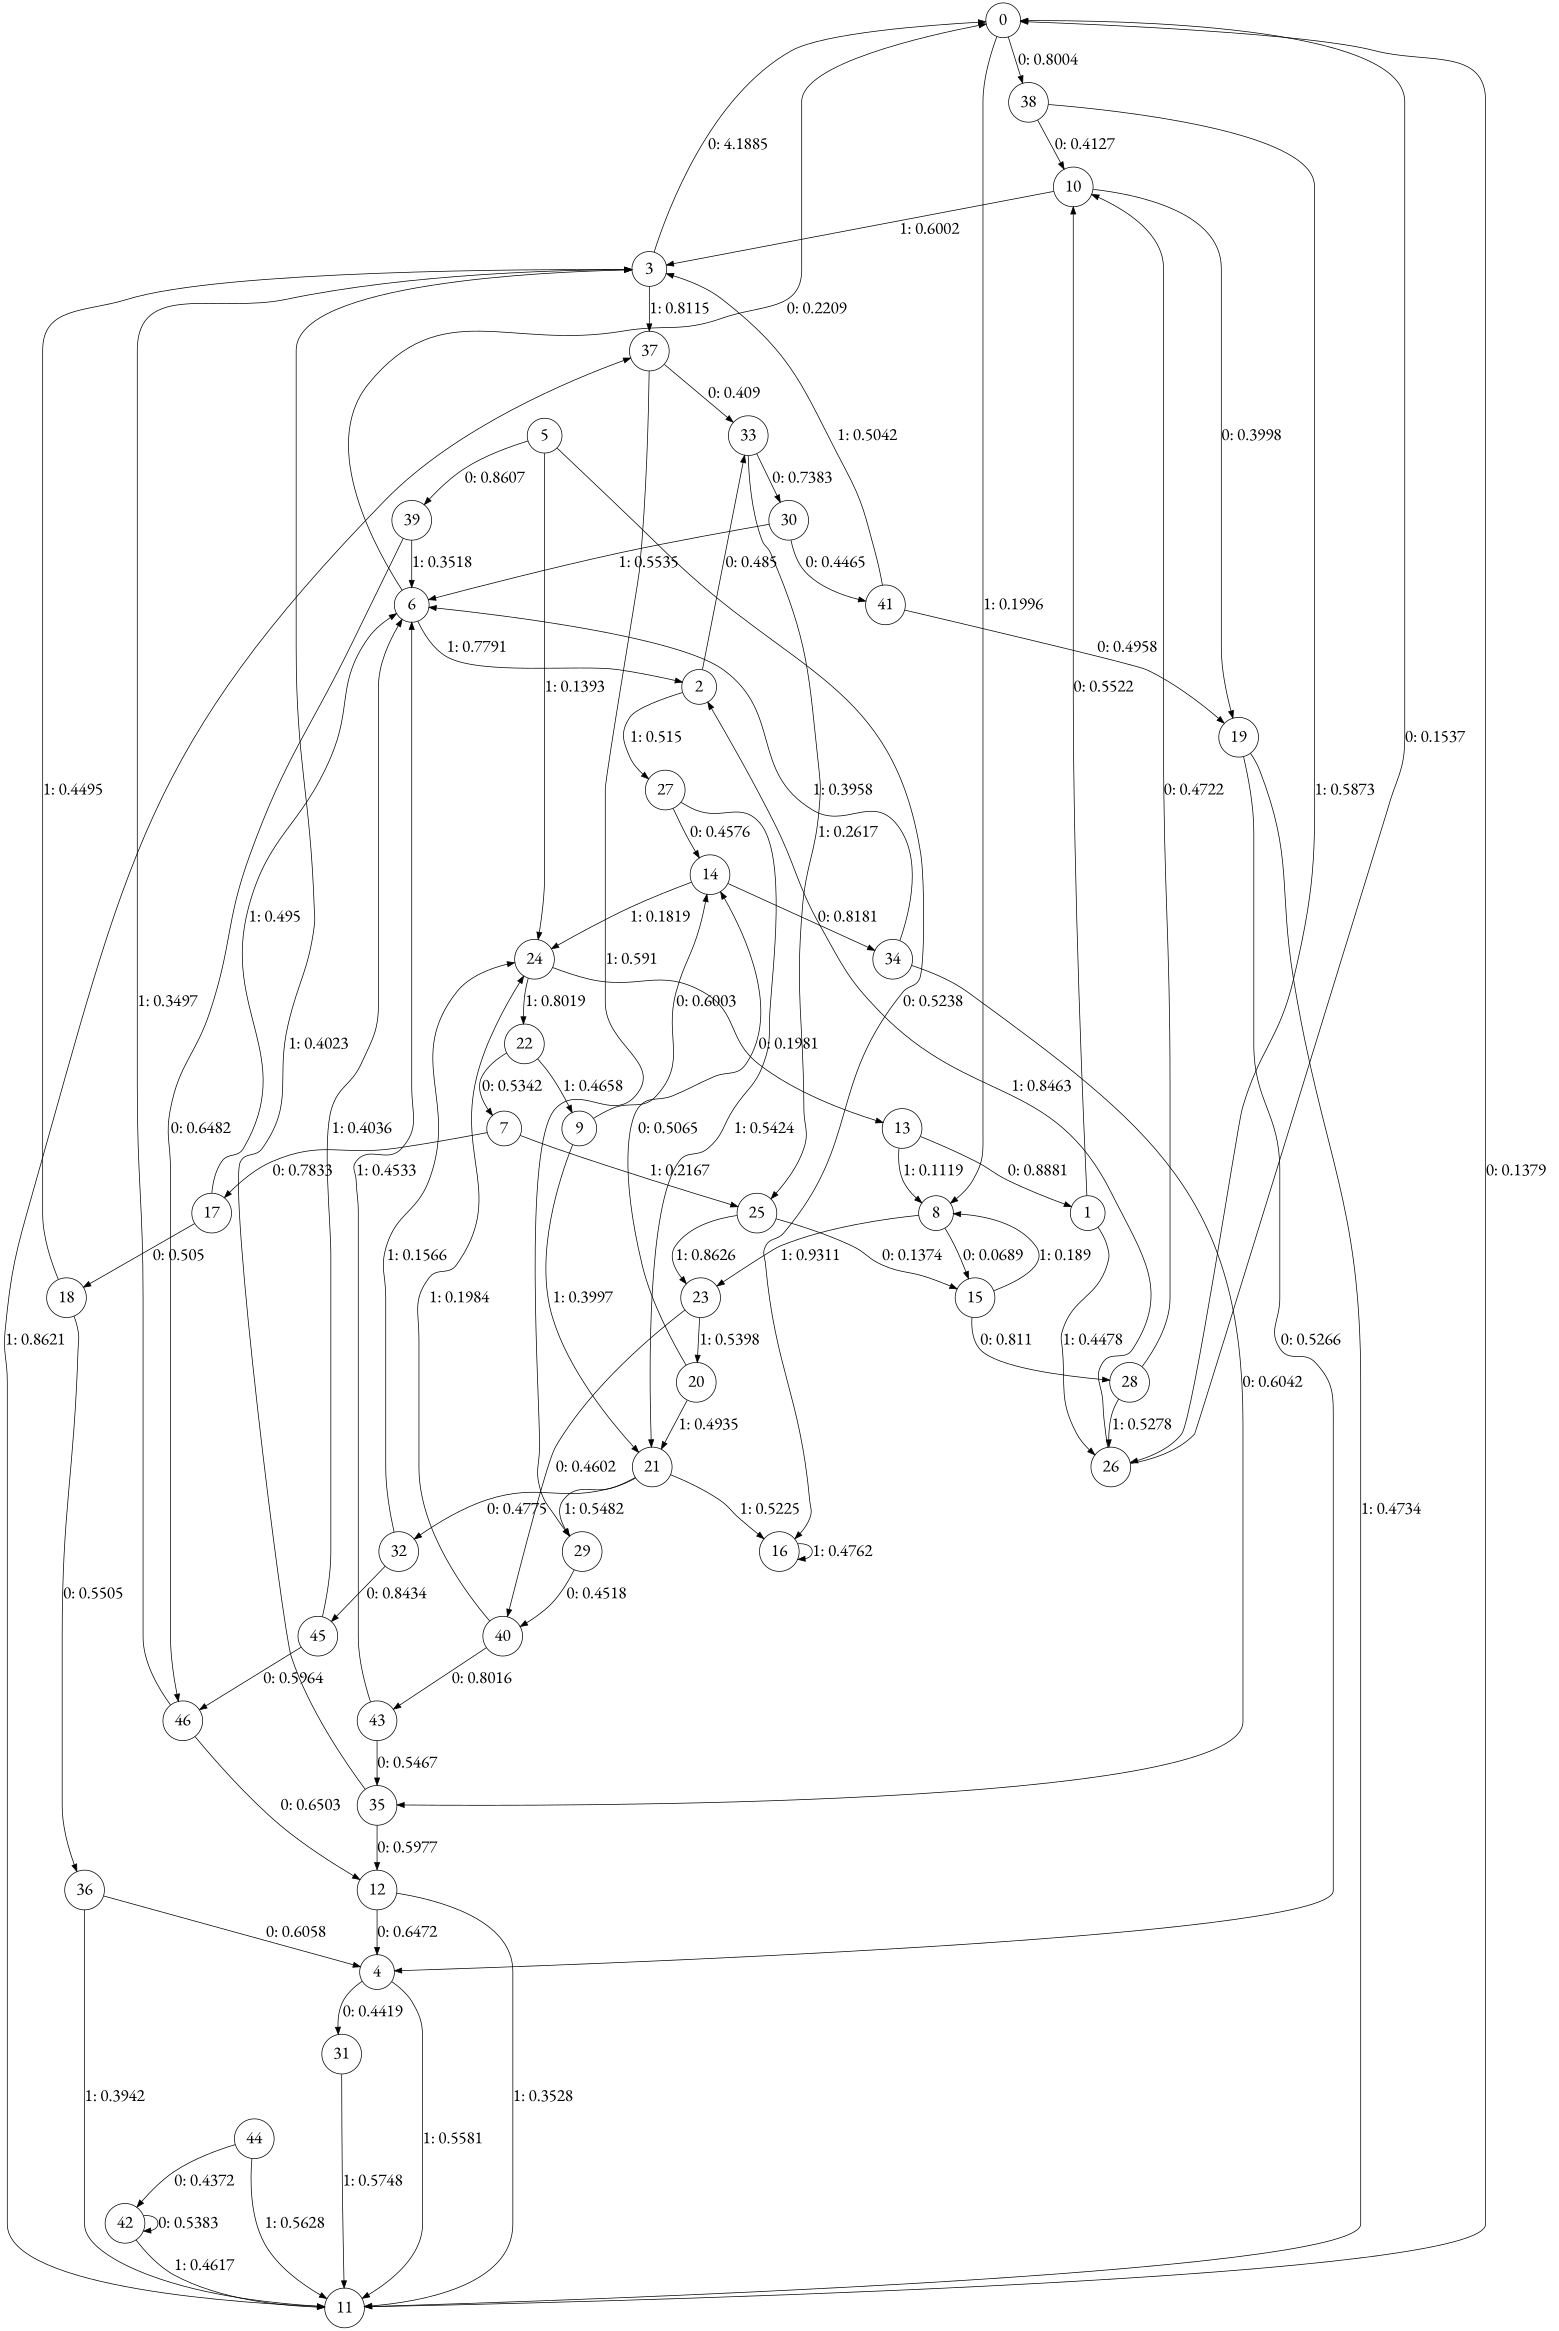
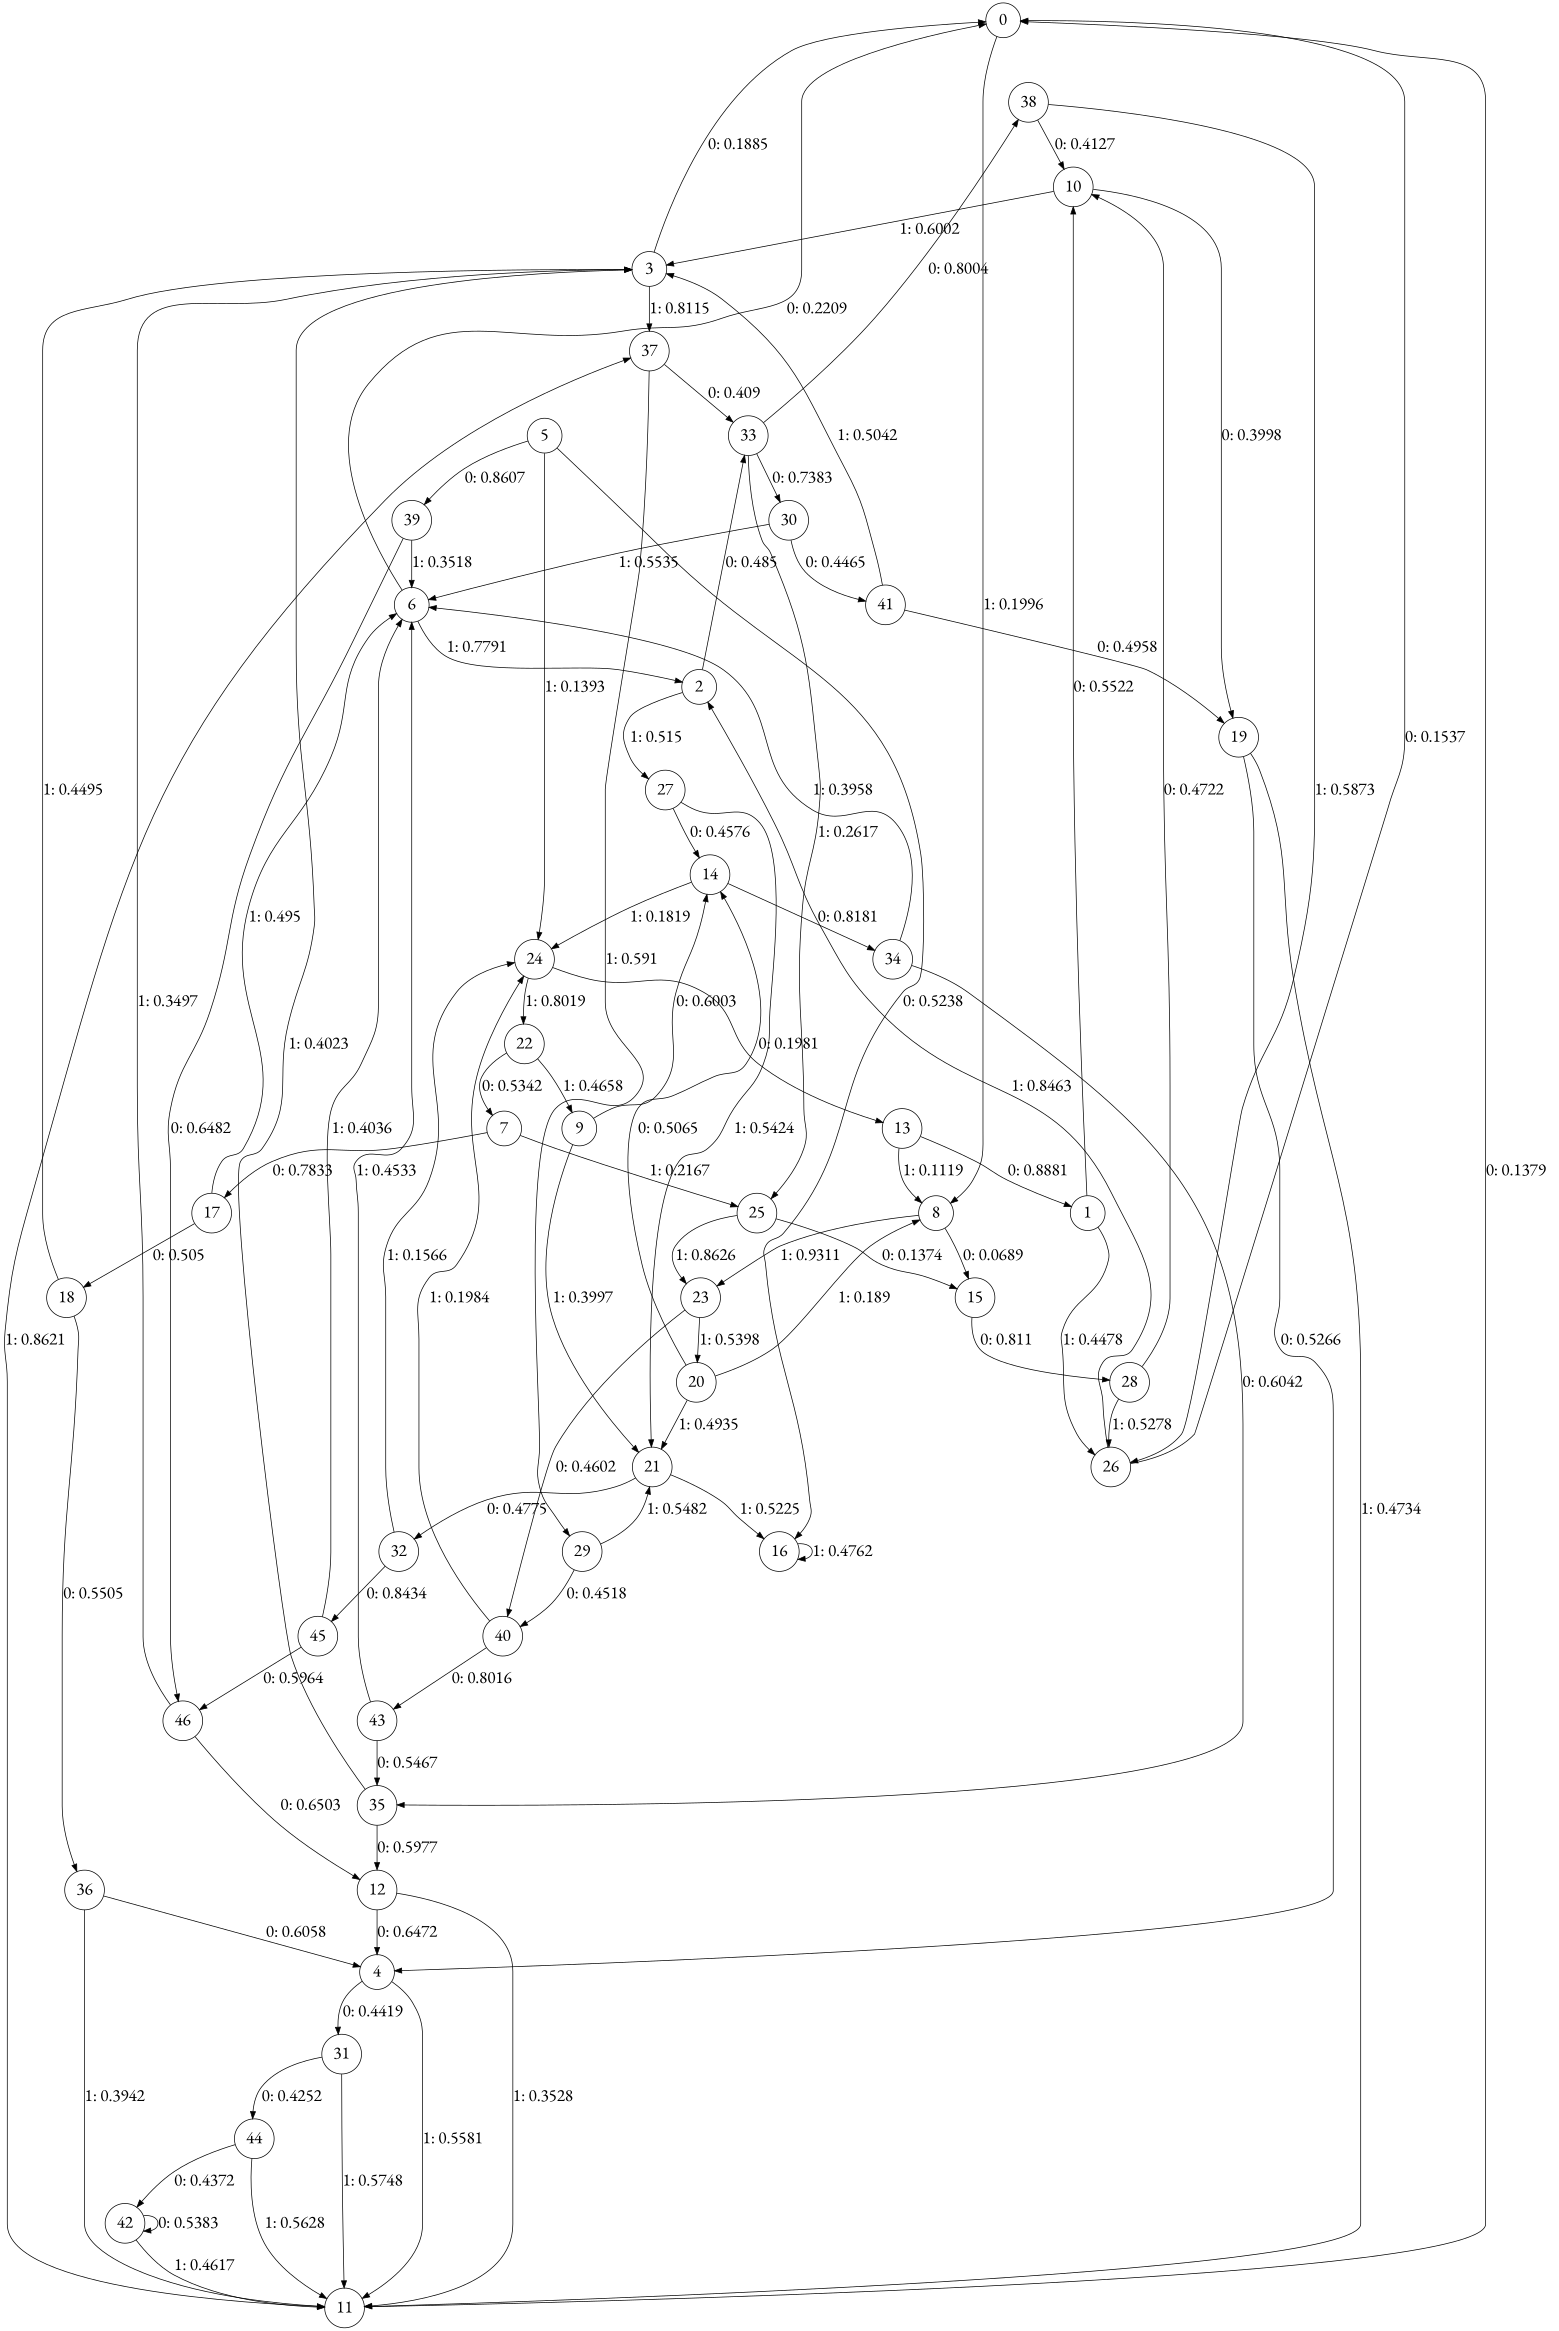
edge "0" -> "38": now "33" -> "38"
edge "3" -> "0": label "0: 4.1885   " -> "0: 0.1885   "
edge "15" -> "8": now "20" -> "8"
edge "21" -> "29": reversed
edge "31" -> "44": added, label "0: 0.4252"
